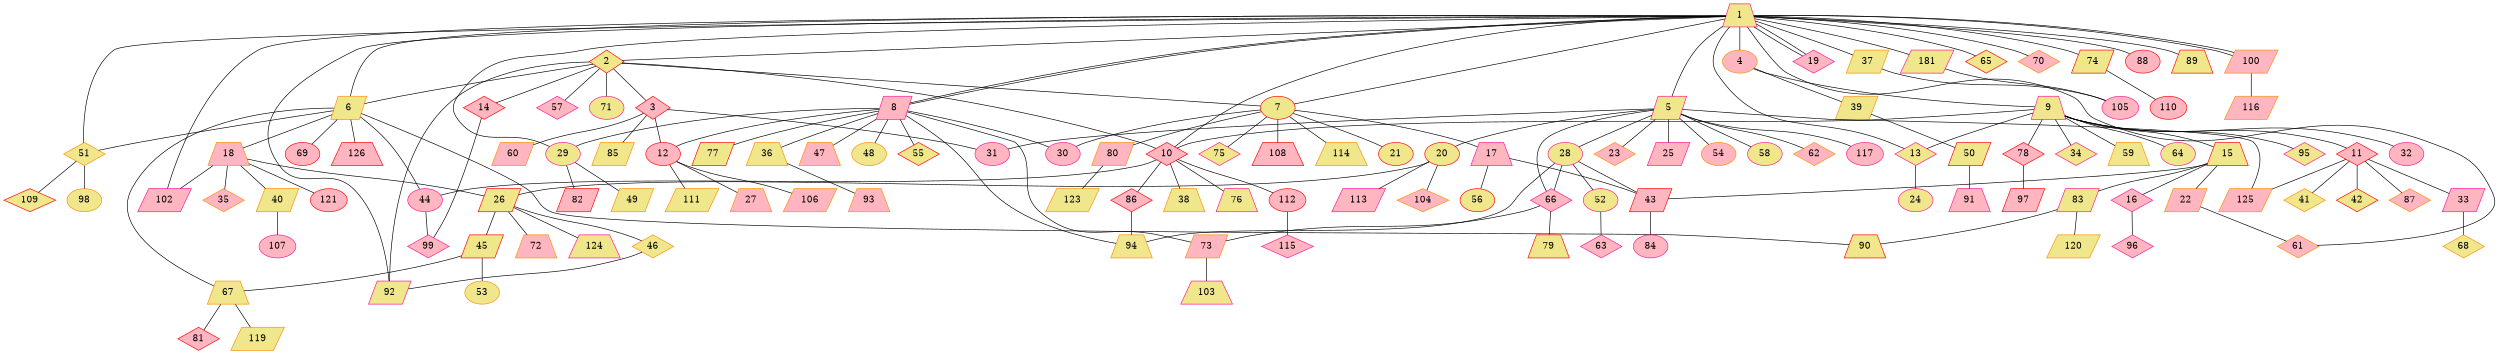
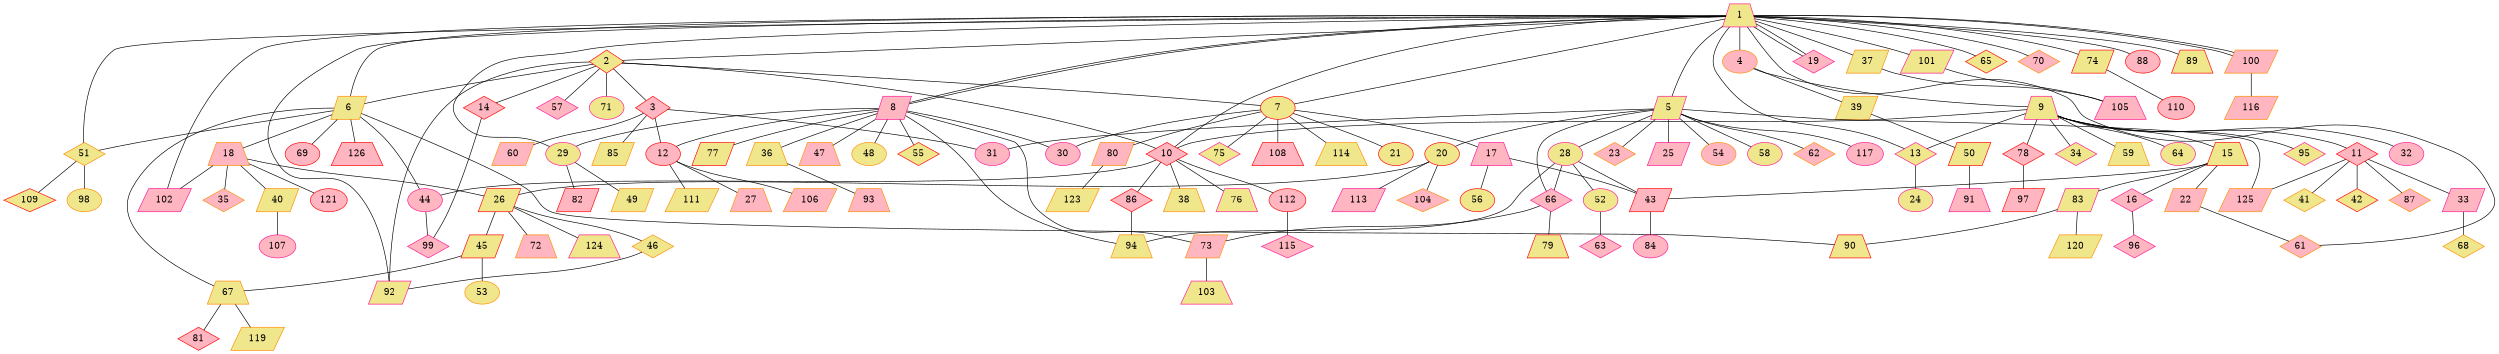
node "181": label "181" -> "101"
node "105": shape ellipse -> trapezium
